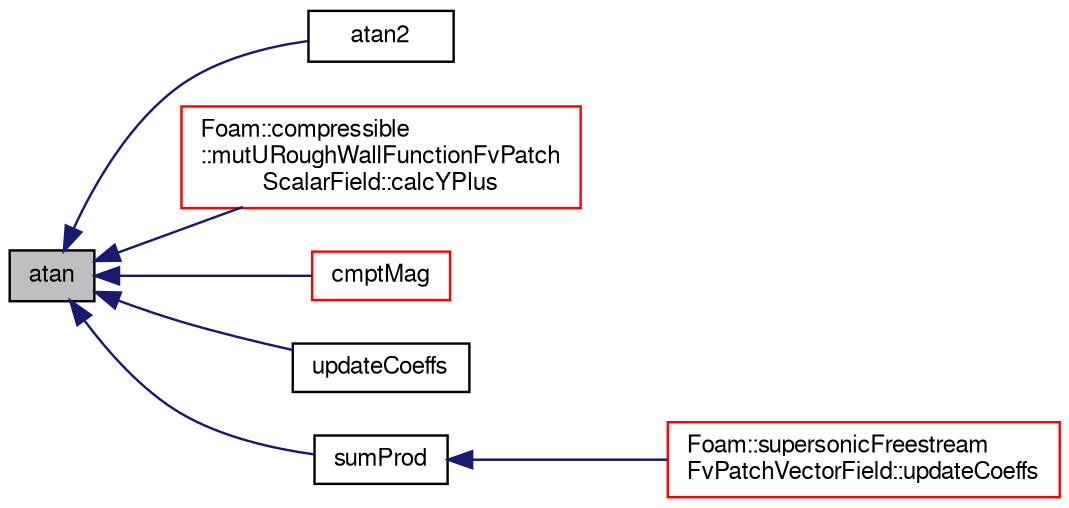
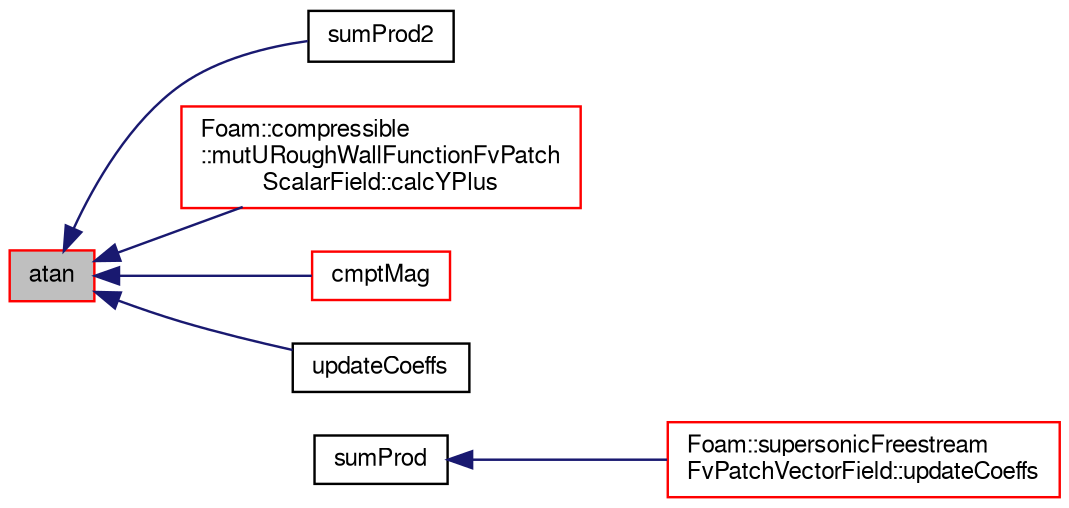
node "atan2": label "atan2" -> "sumProd2"
node "atan": color black -> red
edge "sumProd" -> "atan": removed
